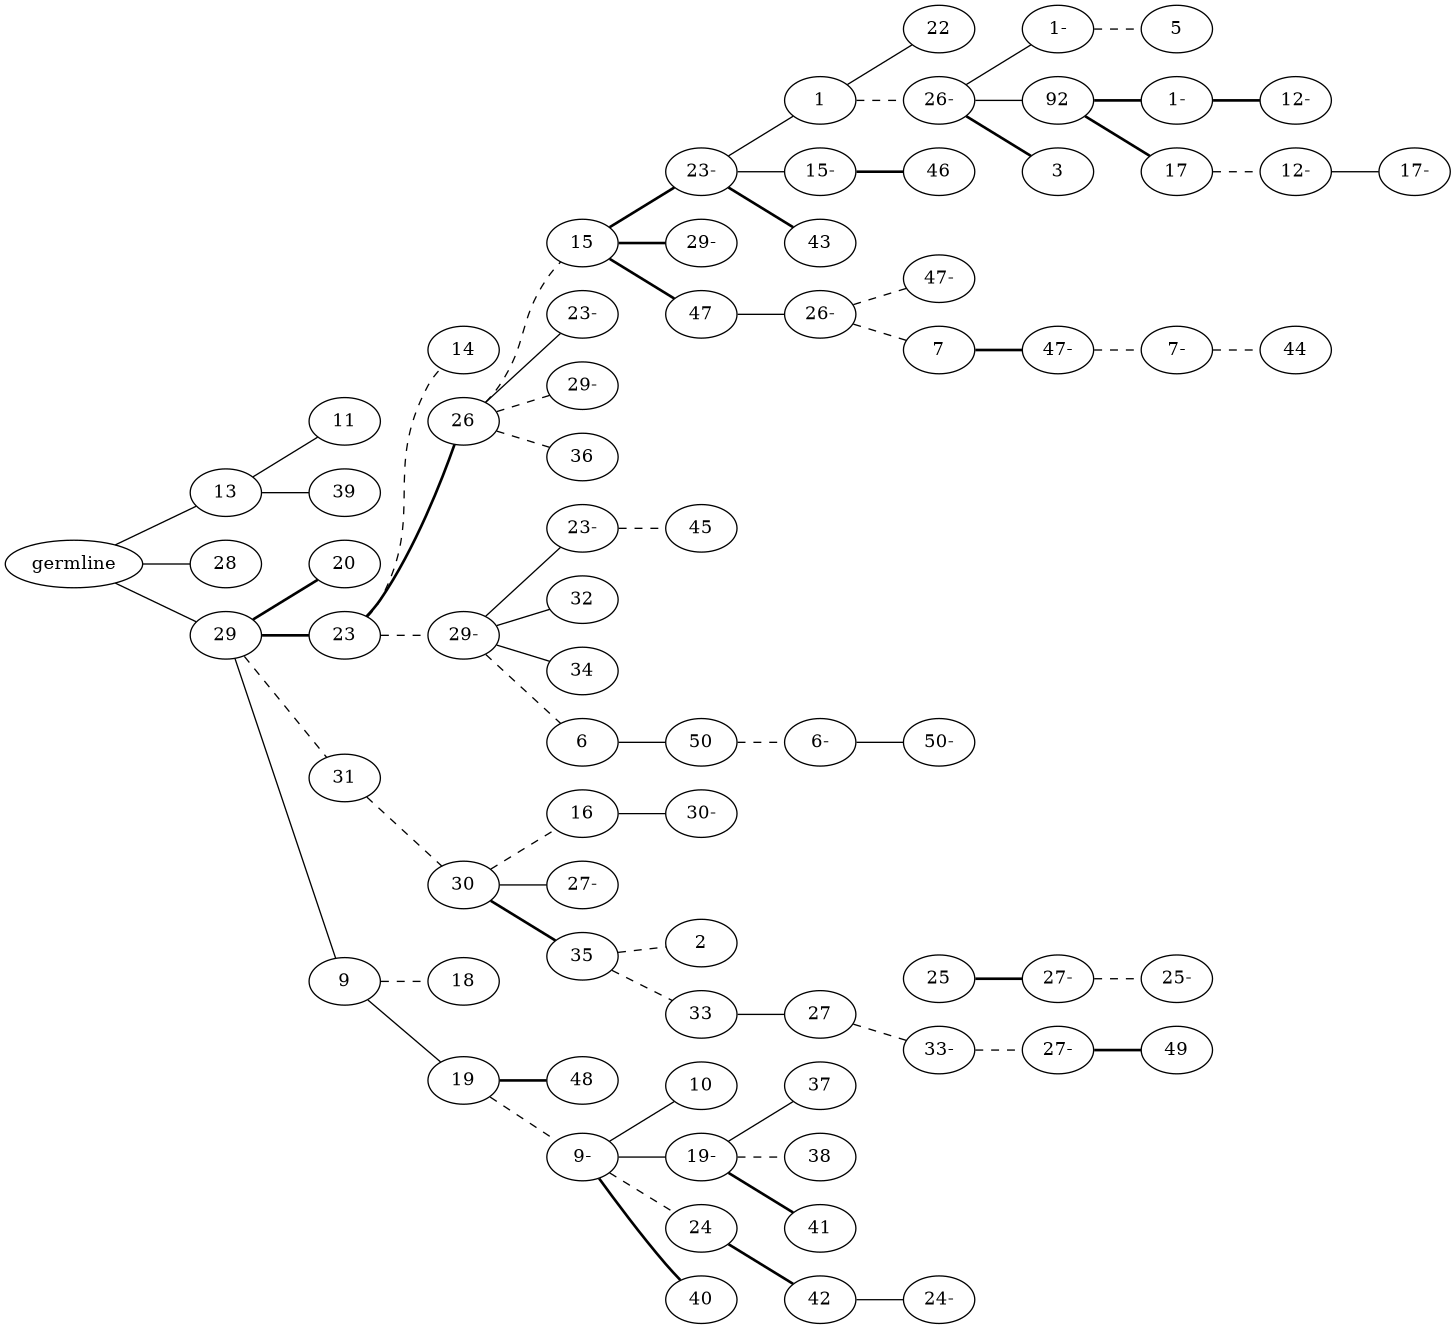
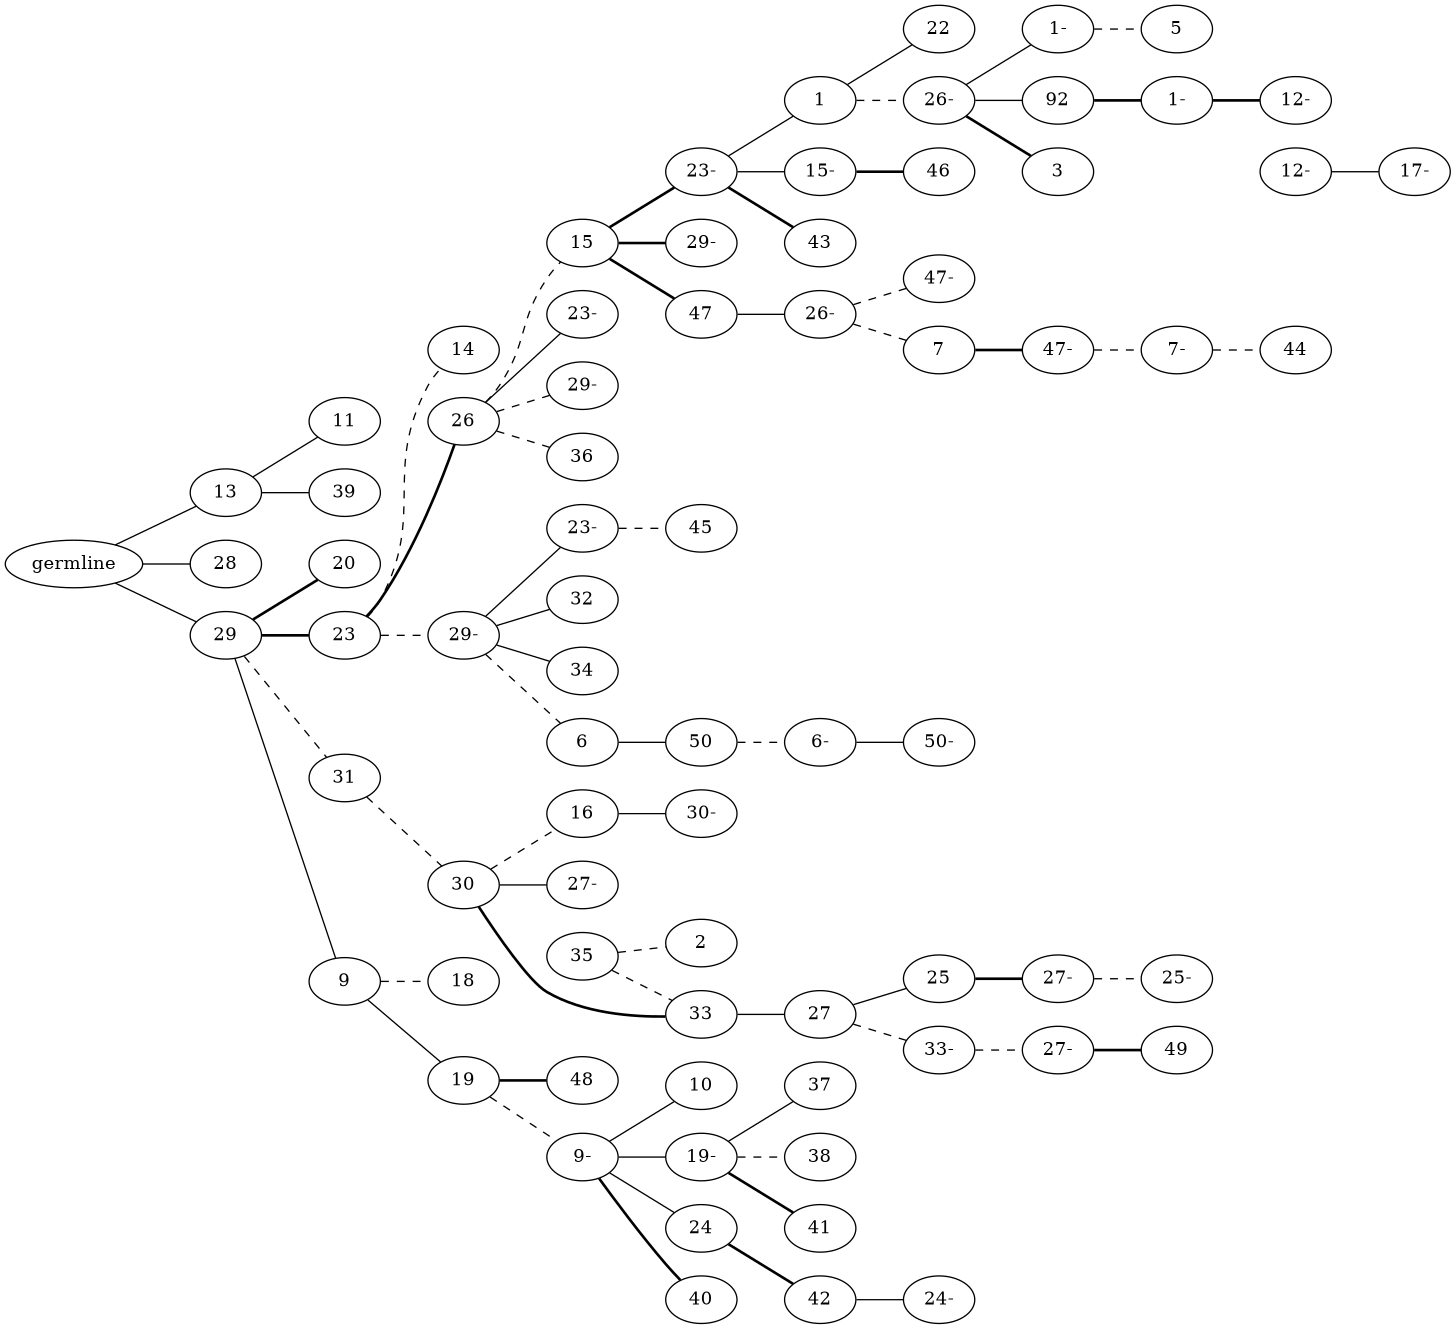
node "17": removed
edge "30" -- "35": now "30" -- "33"
edge "25" -- "27": added
edge "9-" -- "24": style dashed -> solid
